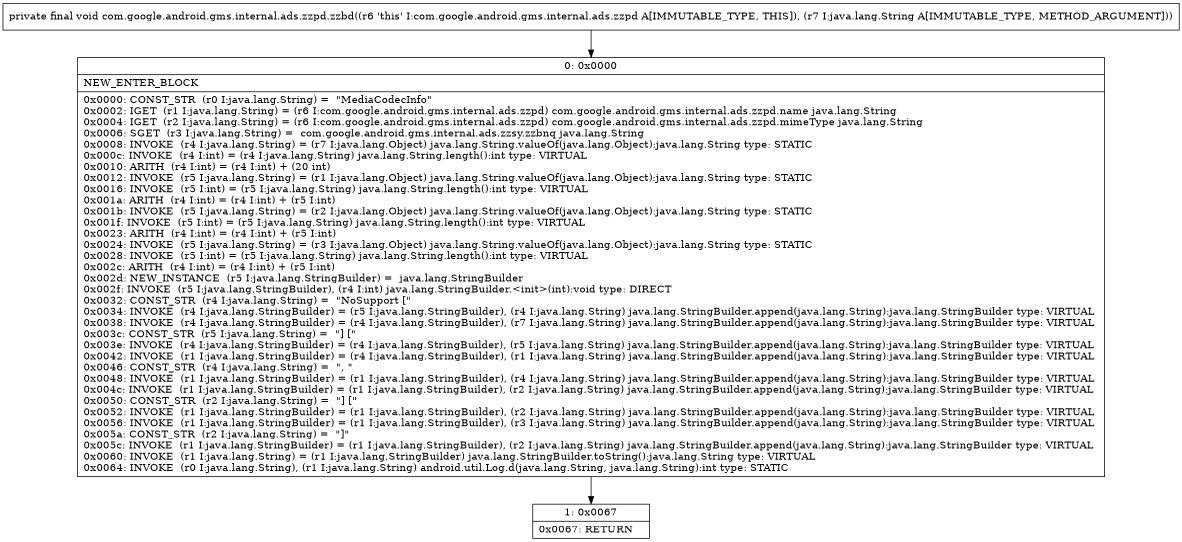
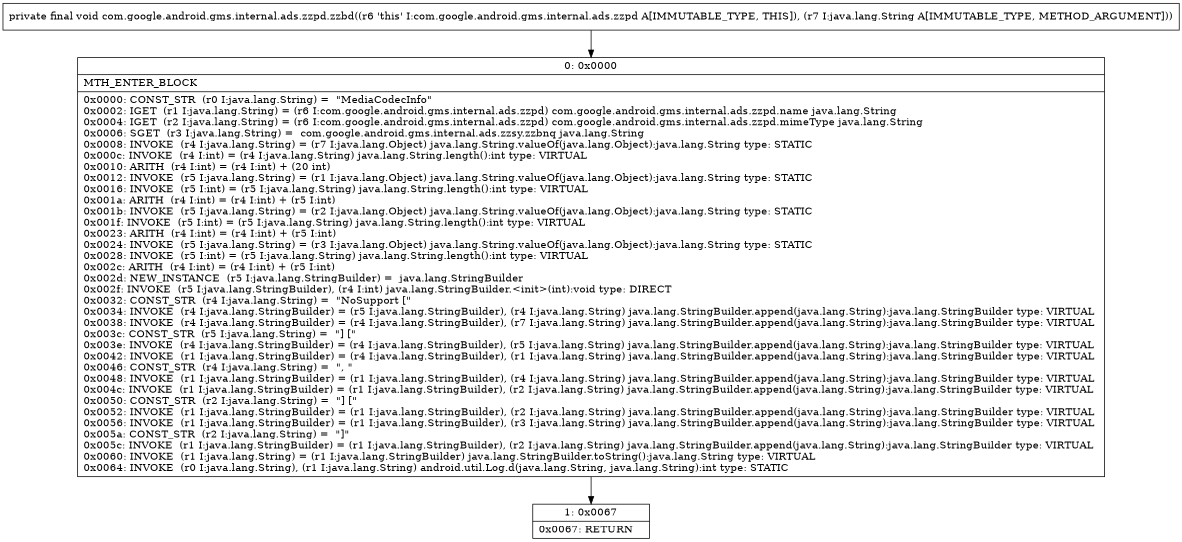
node "0: 0x0000": text "NEW_ENTER_BLOCK" -> "MTH_ENTER_BLOCK"
